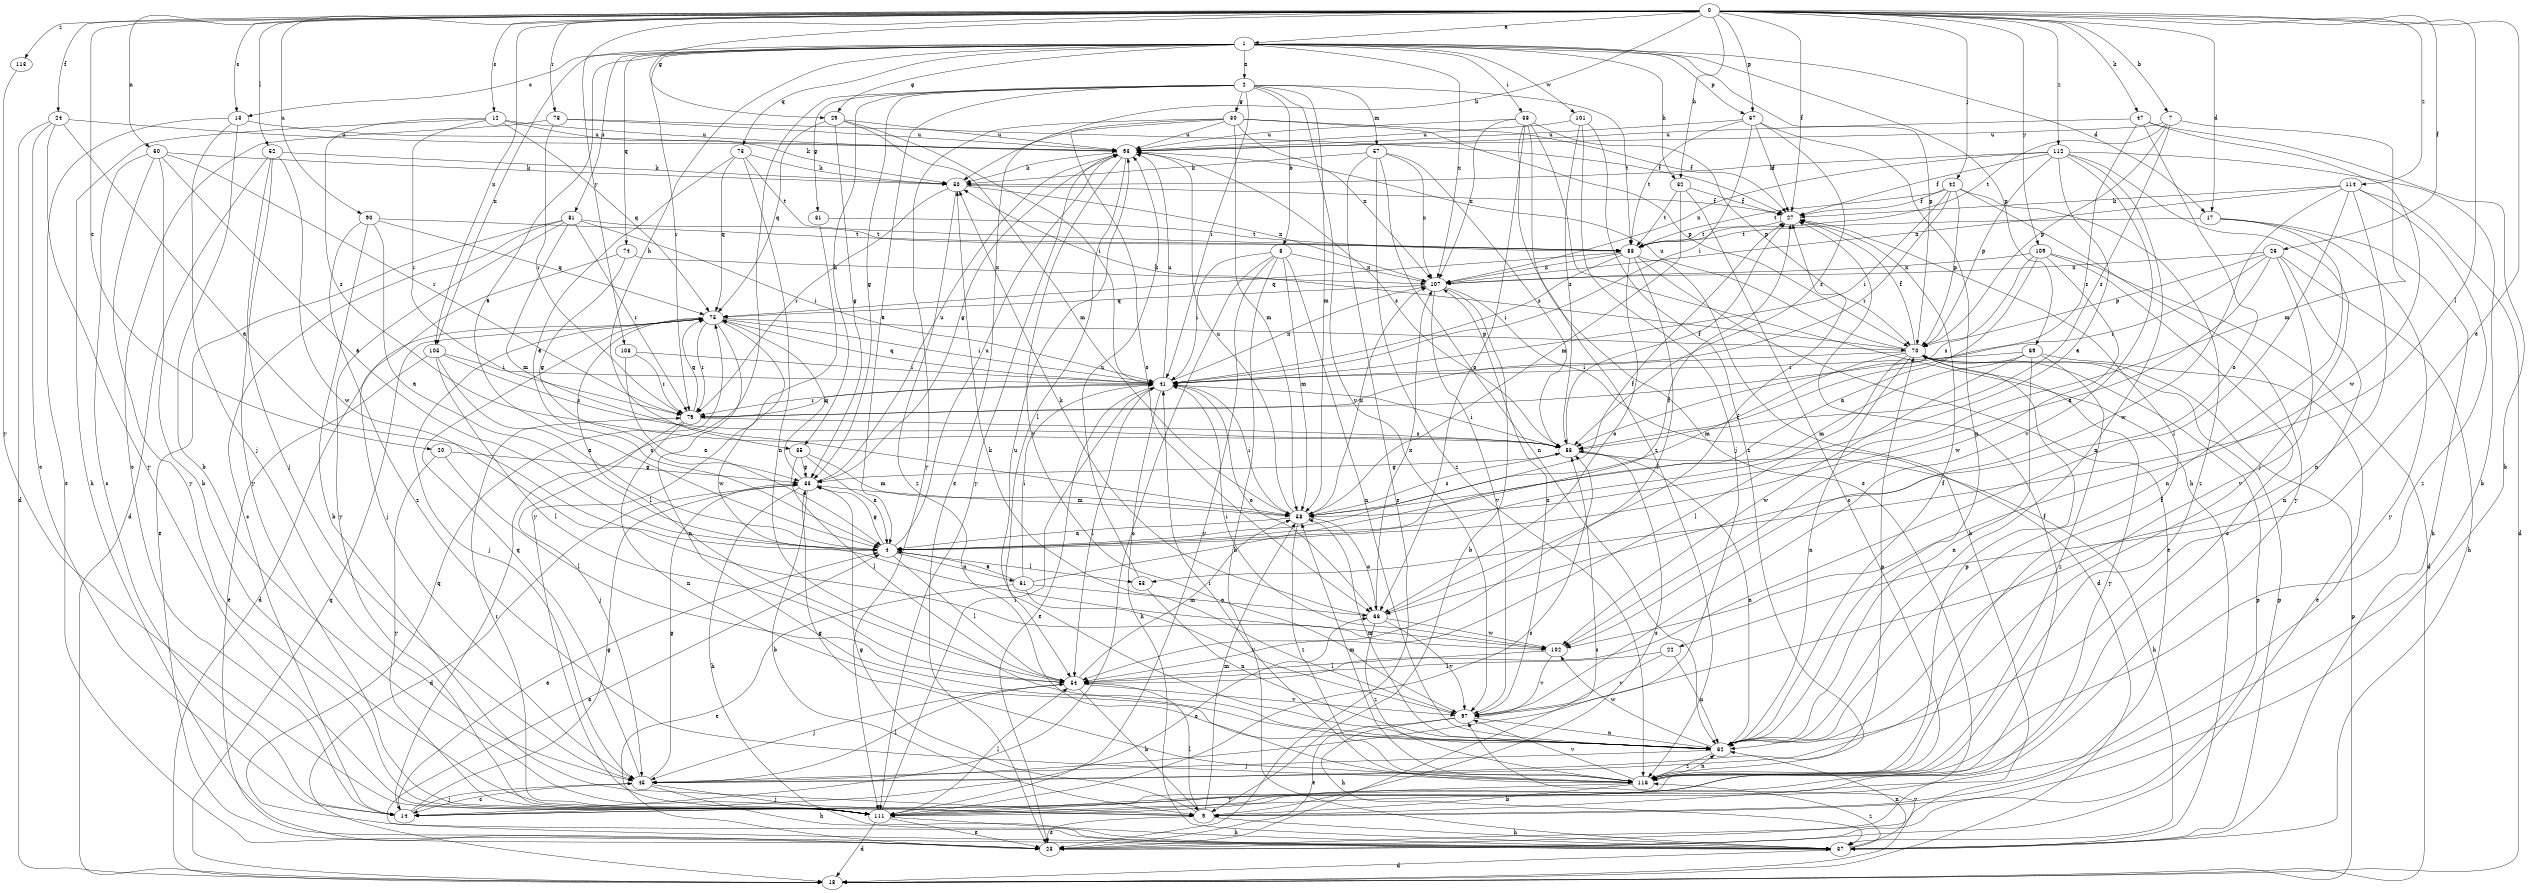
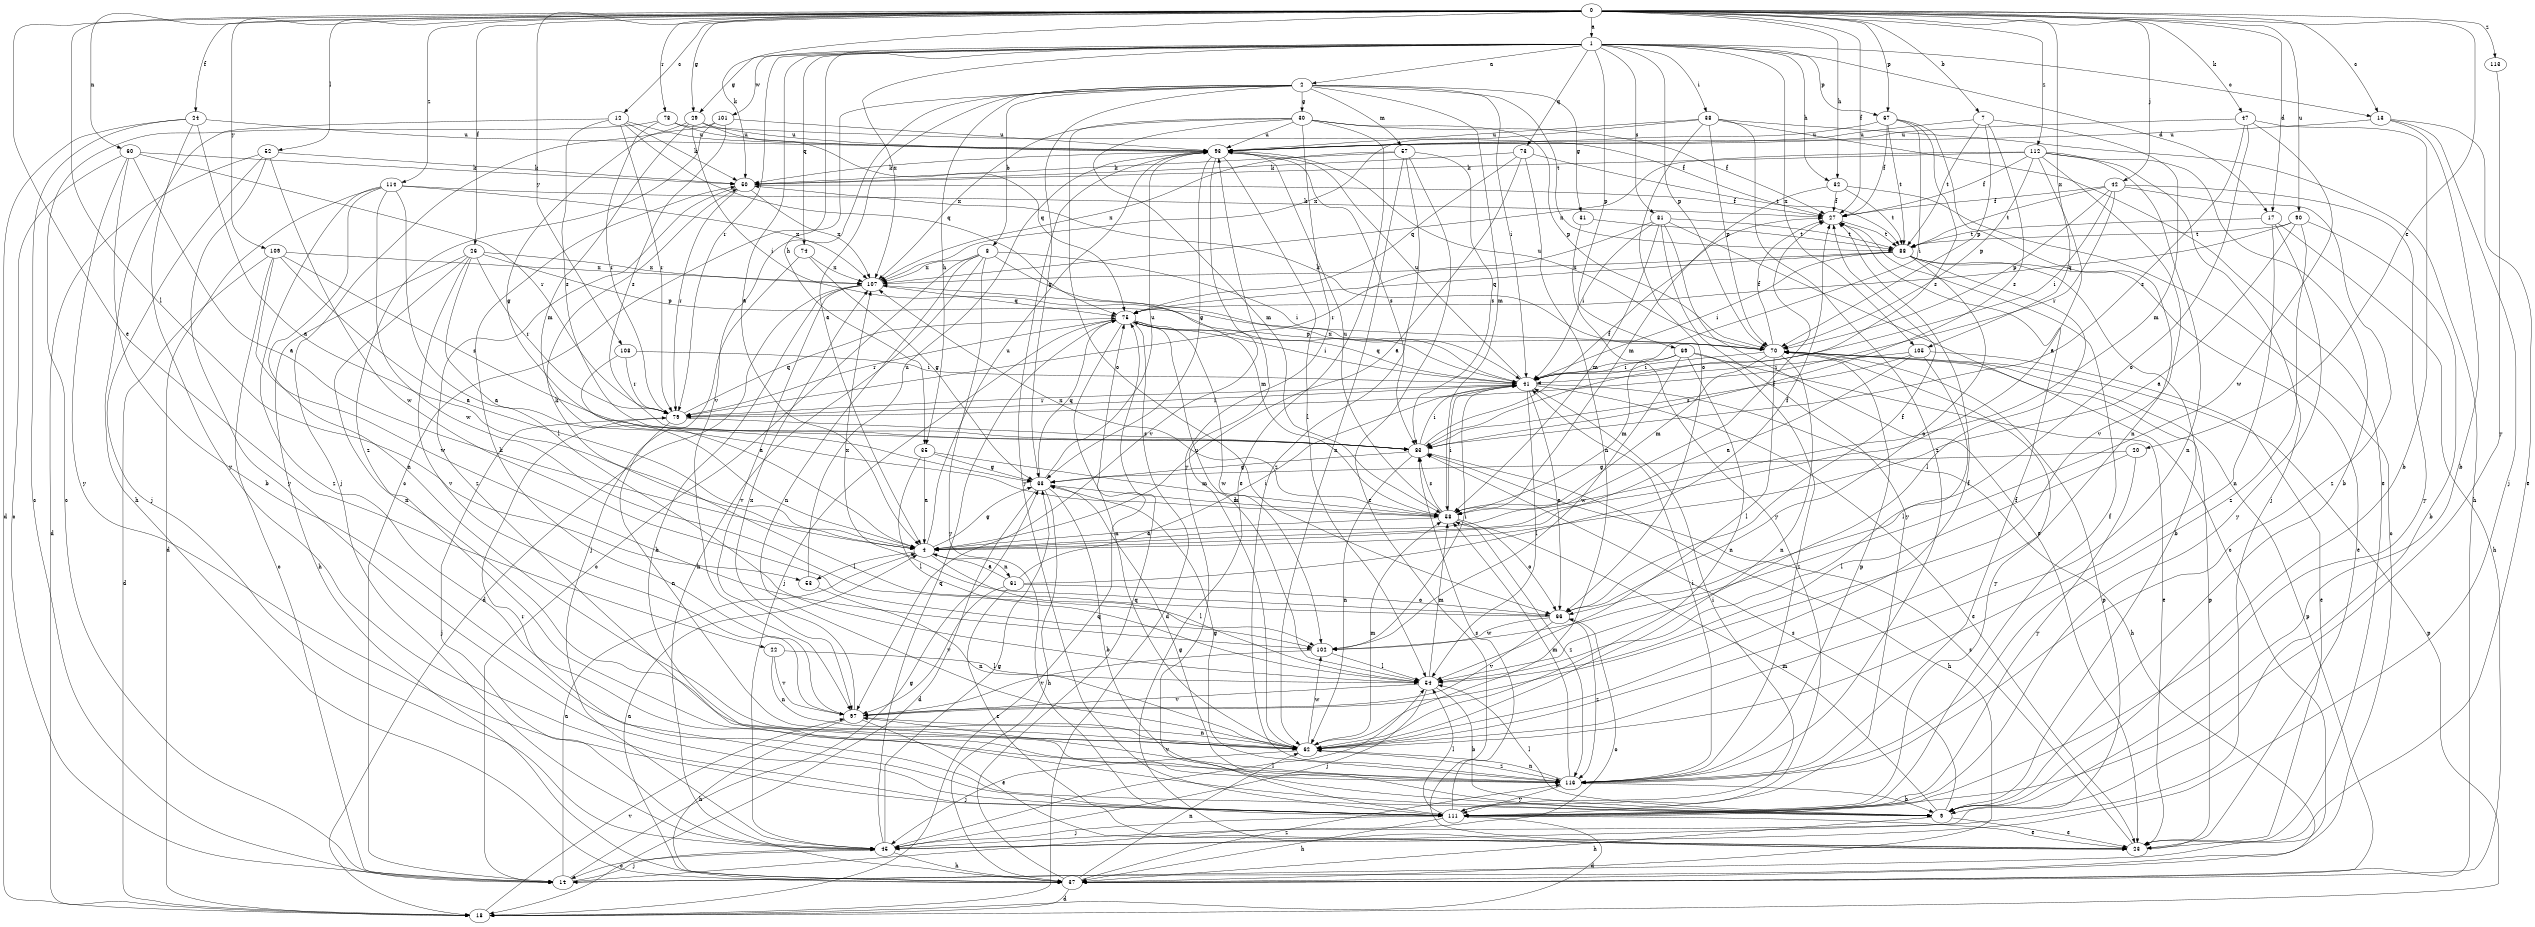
edge "45" -> "111": reversed
